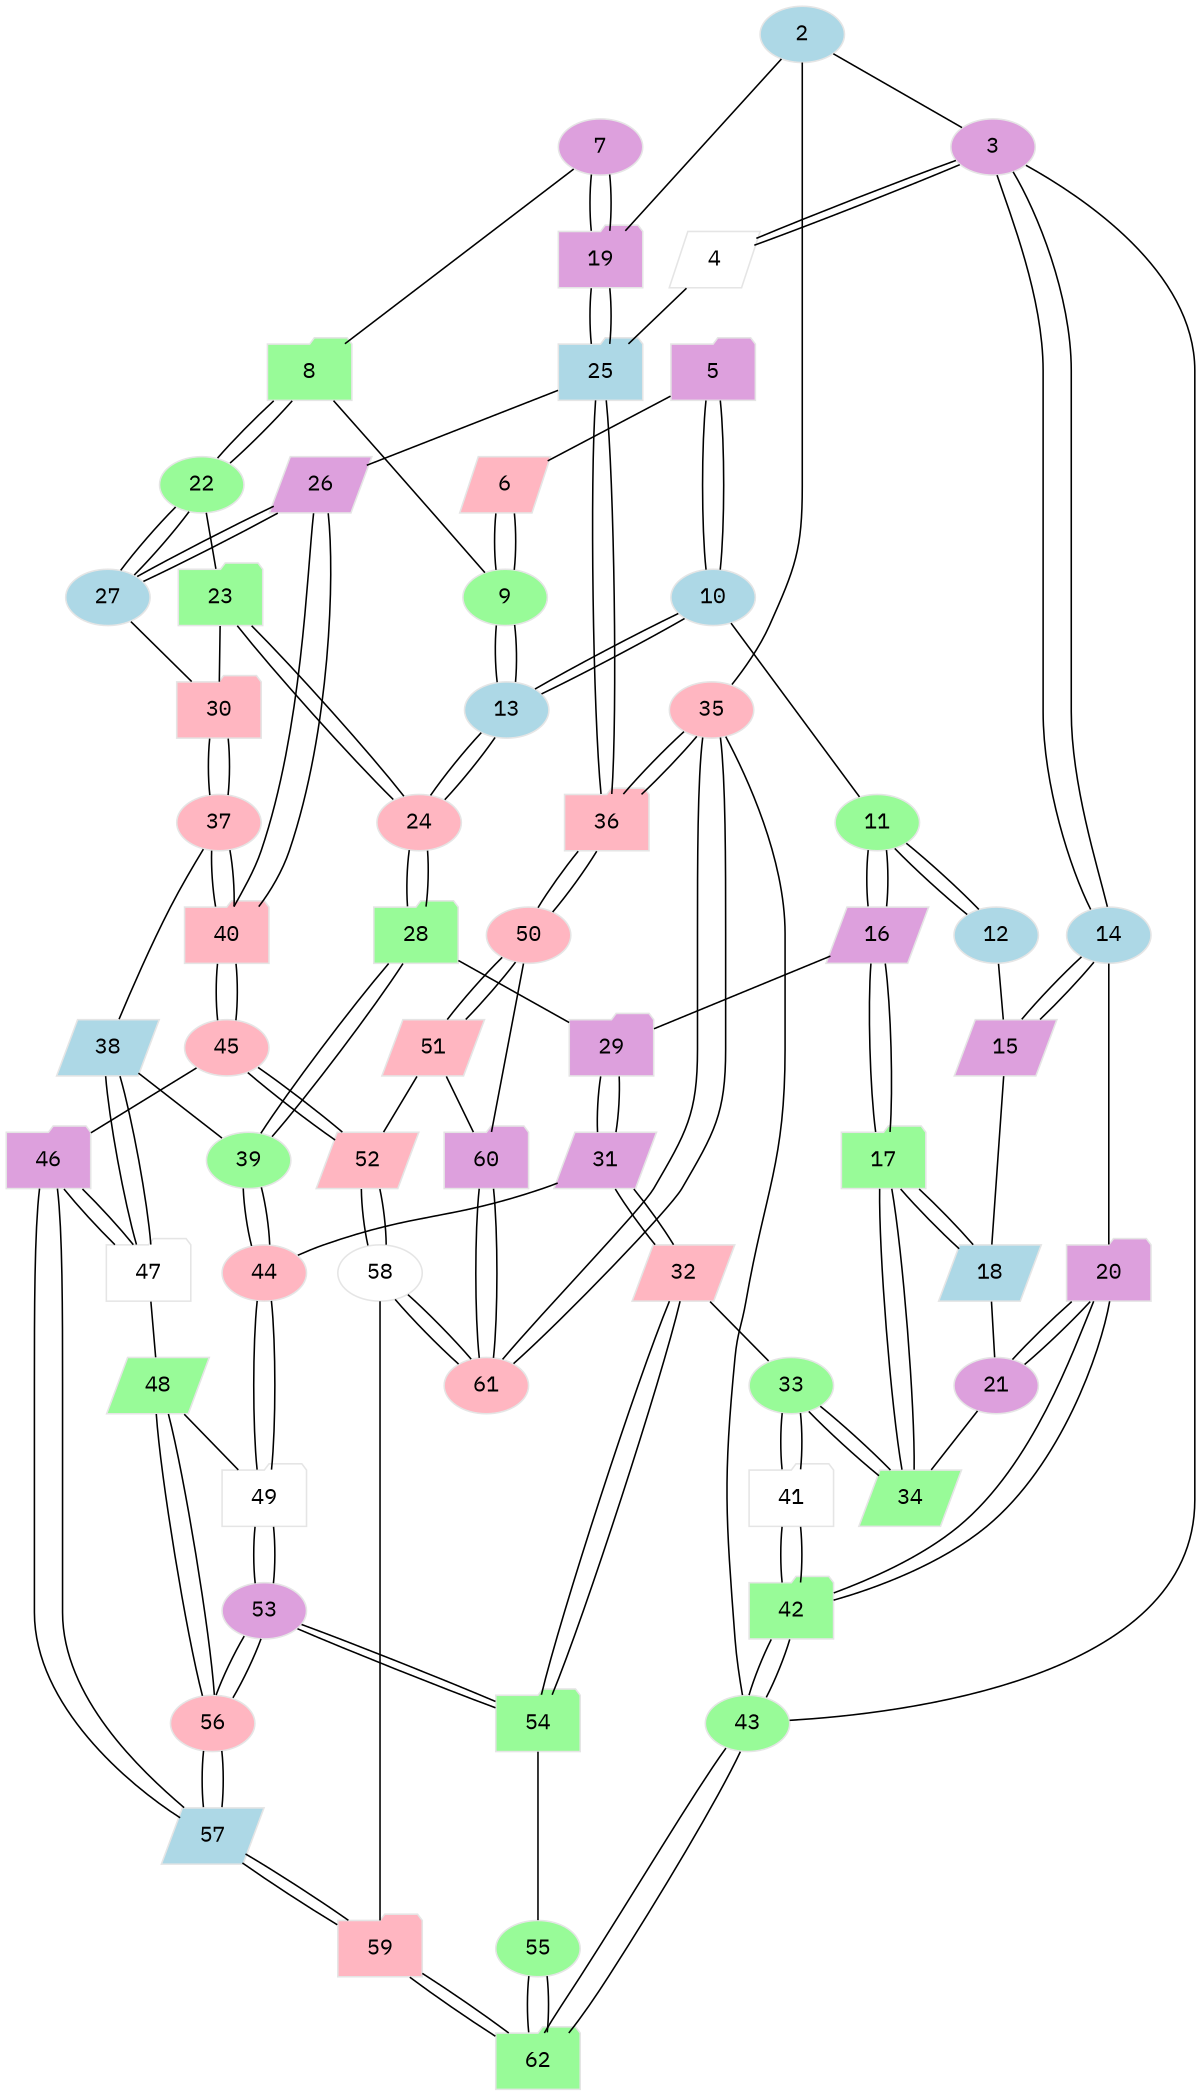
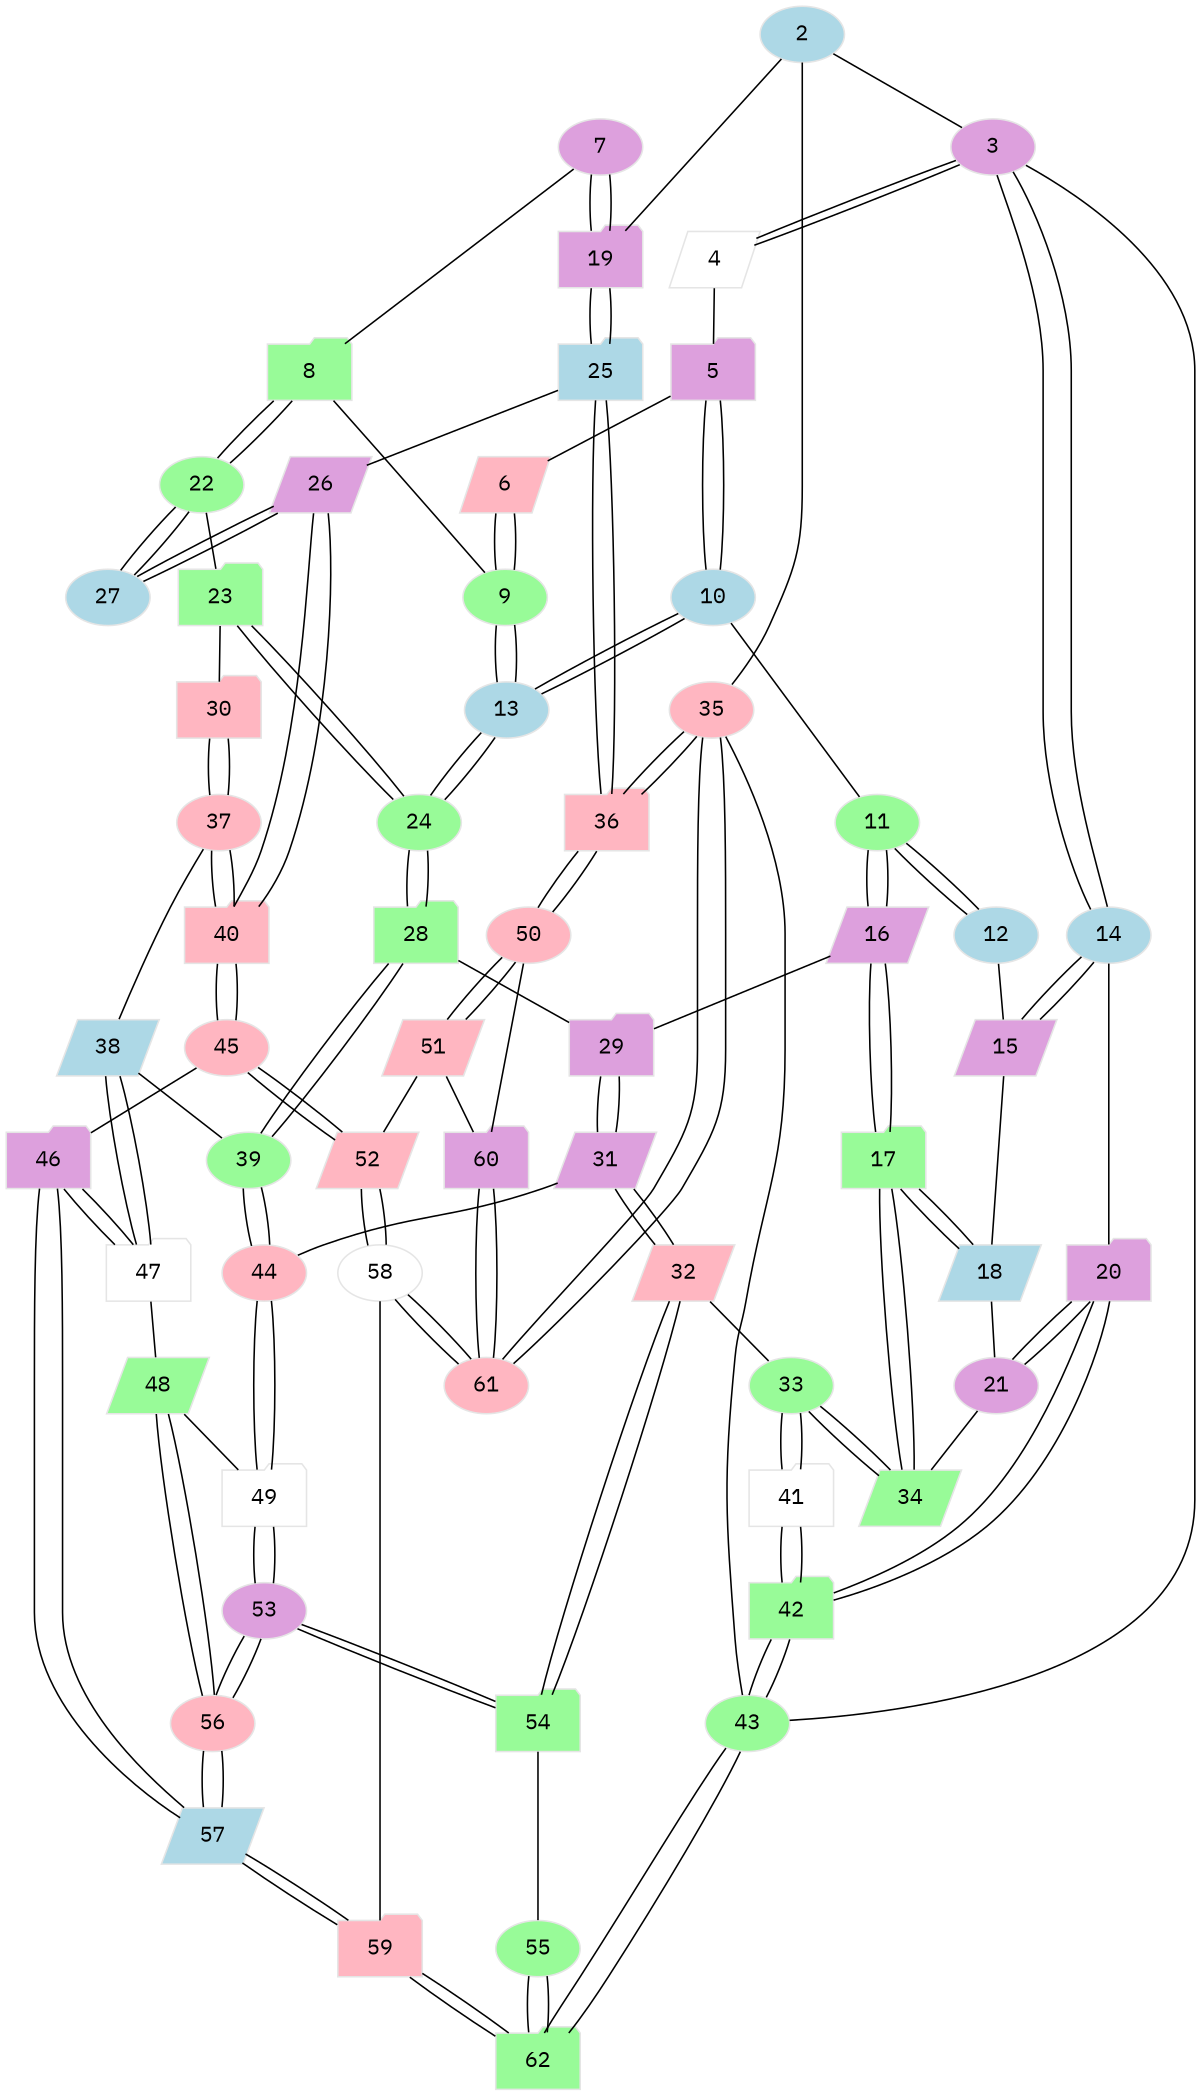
edge "4" -- "25": now "4" -- "5"
edge "27" -- "30": removed
node "24": fillcolor lightpink -> palegreen
